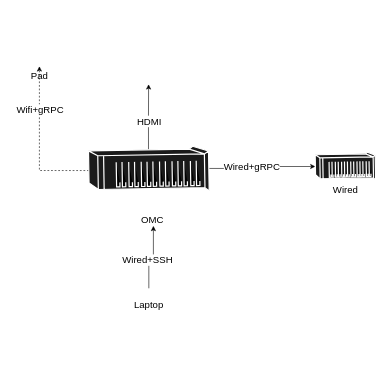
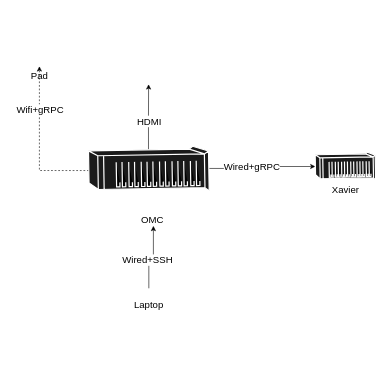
node "Wired": label "Wired" -> "Xavier"
